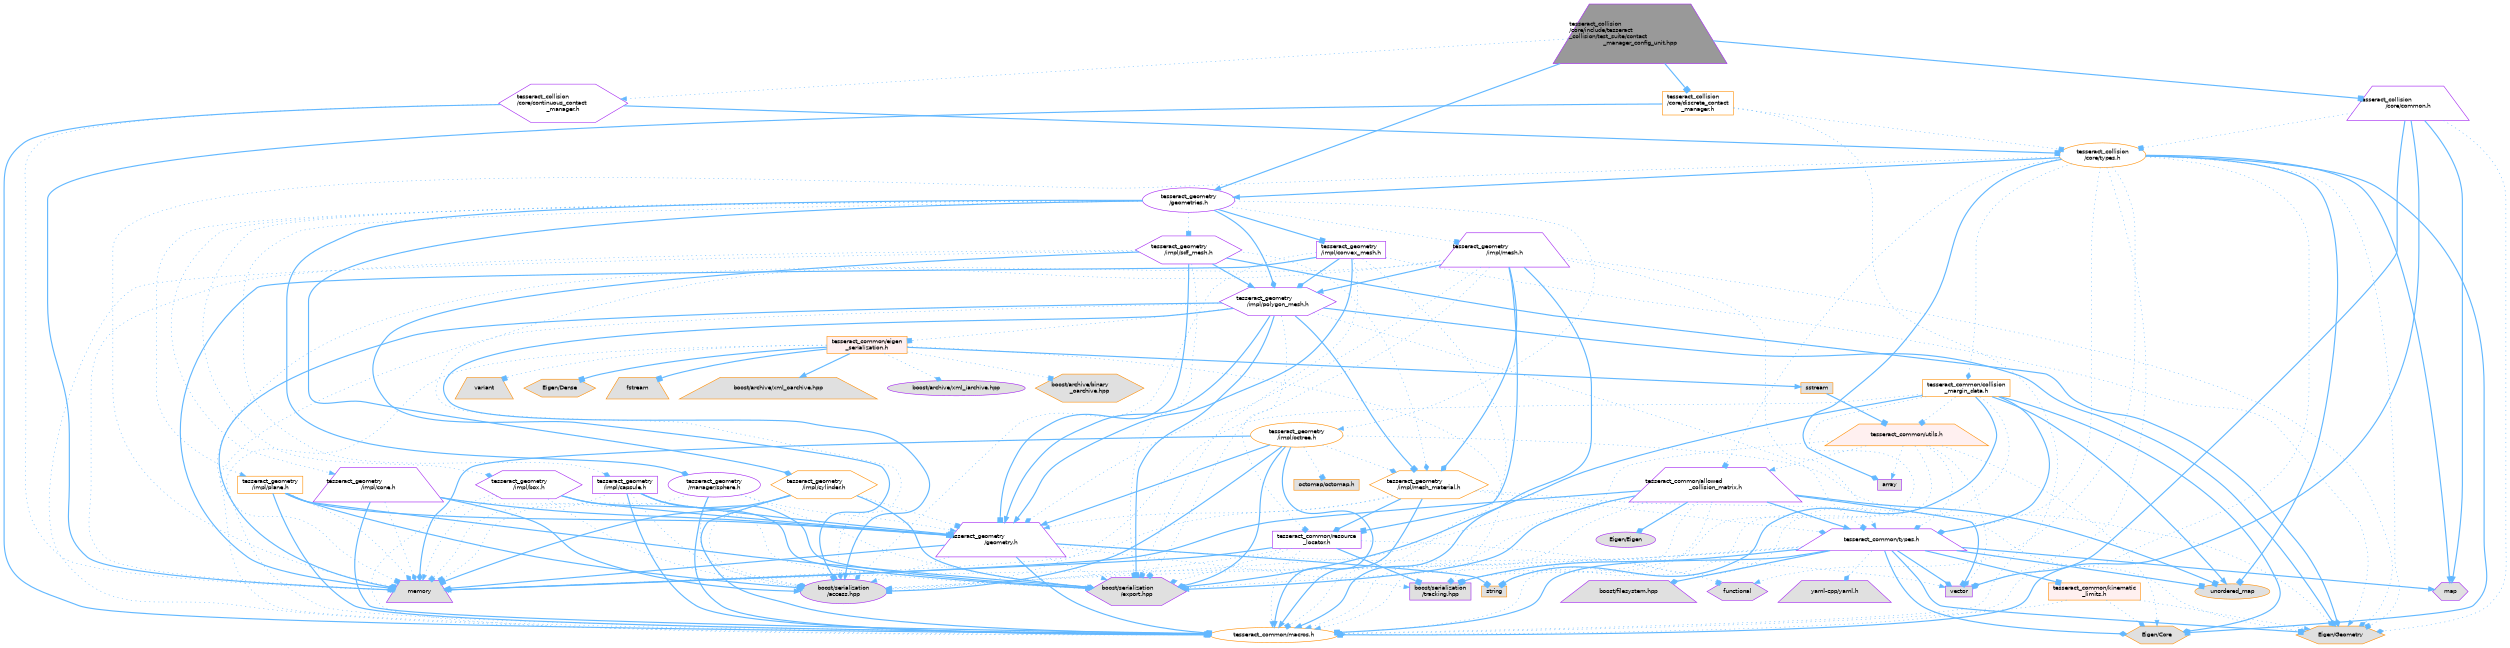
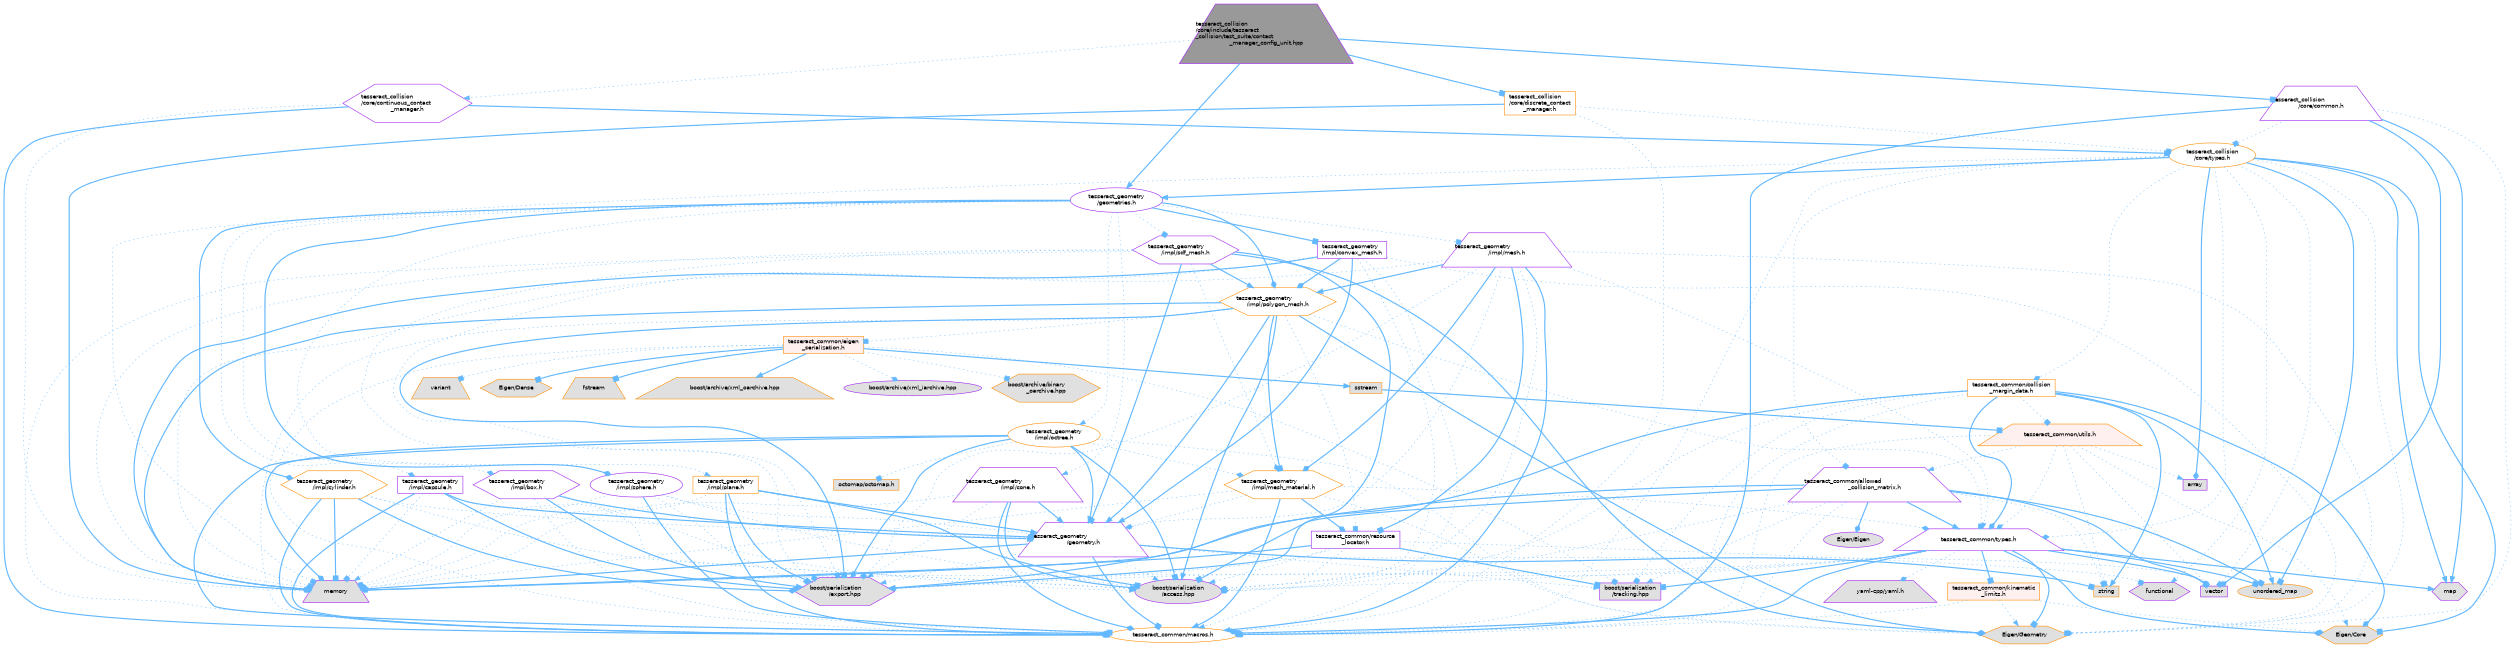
node "tesseract_geometry /impl/polygon_mesh.h": color purple -> darkorange
node "tesseract_geometry /manager/sphere.h": label "tesseract_geometry /manager/sphere.h" -> "tesseract_geometry /impl/sphere.h"
node "boost/filesystem.hpp": removed
